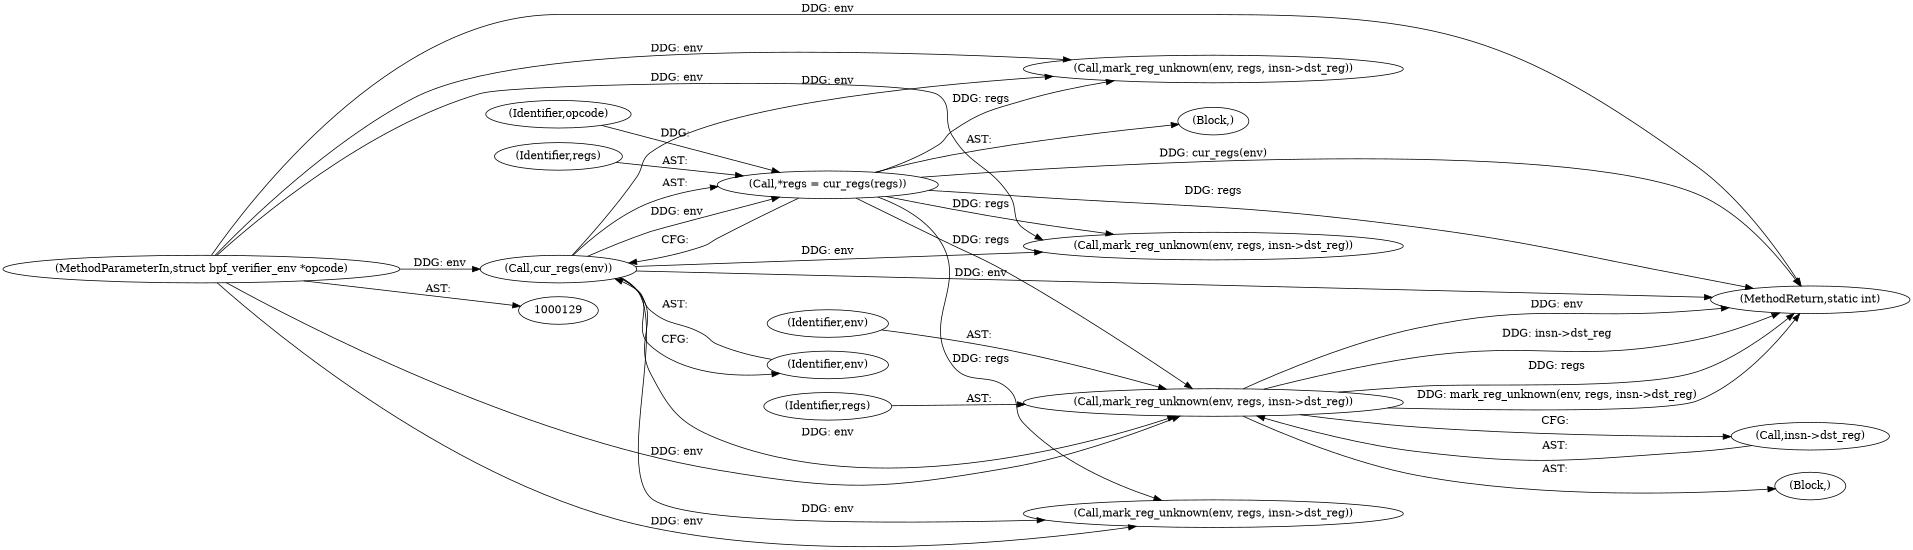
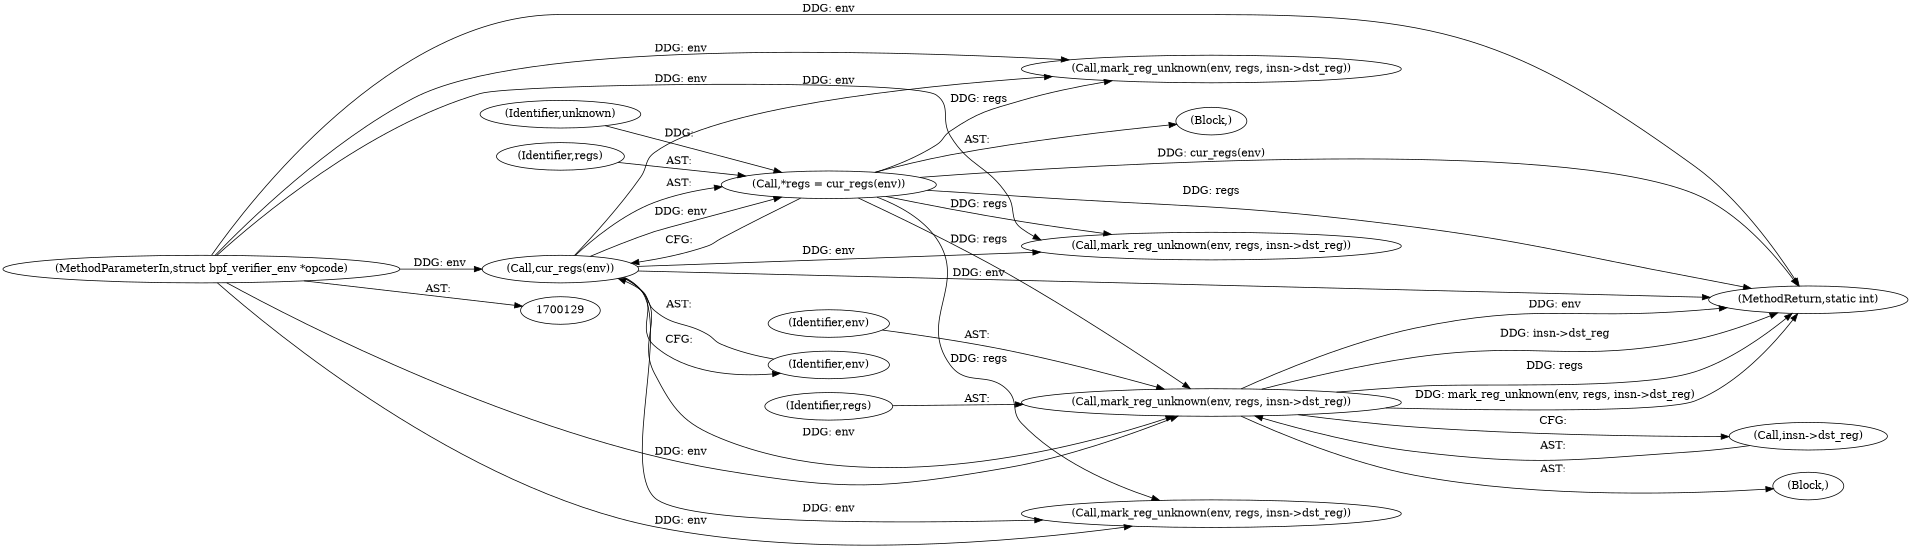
node "(Identifier,opcode)": label "(Identifier,opcode)" -> "(Identifier,unknown)"
node "(Call,*regs = cur_regs(regs))": label "(Call,*regs = cur_regs(regs))" -> "(Call,*regs = cur_regs(env))"
node "1000129": label "1000129" -> "1700129"
